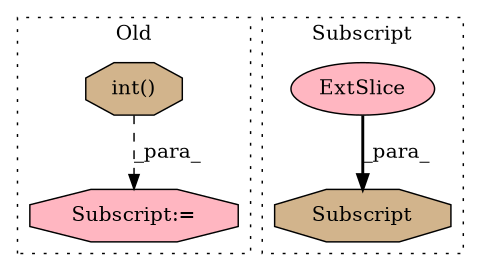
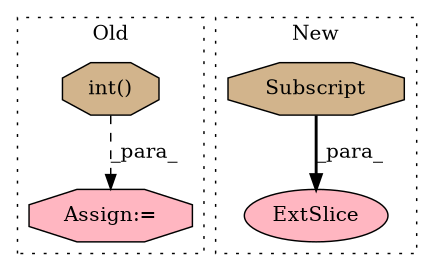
cluster "Subscript": label "Subscript" -> "New"
edge "ExtSlice" -> "Subscript": reversed
node "Subscript:=": label "Subscript:=" -> "Assign:="
